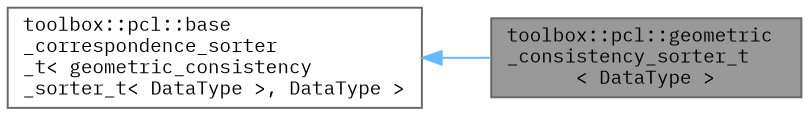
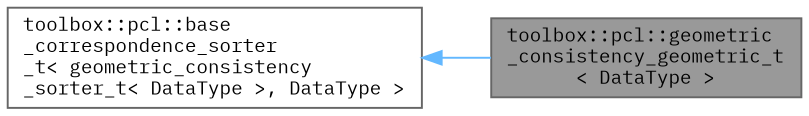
node "toolbox::pcl::geometric _consistency_sorter_t < DataType >": label "toolbox::pcl::geometric _consistency_sorter_t < DataType >" -> "toolbox::pcl::geometric _consistency_geometric_t < DataType >"
